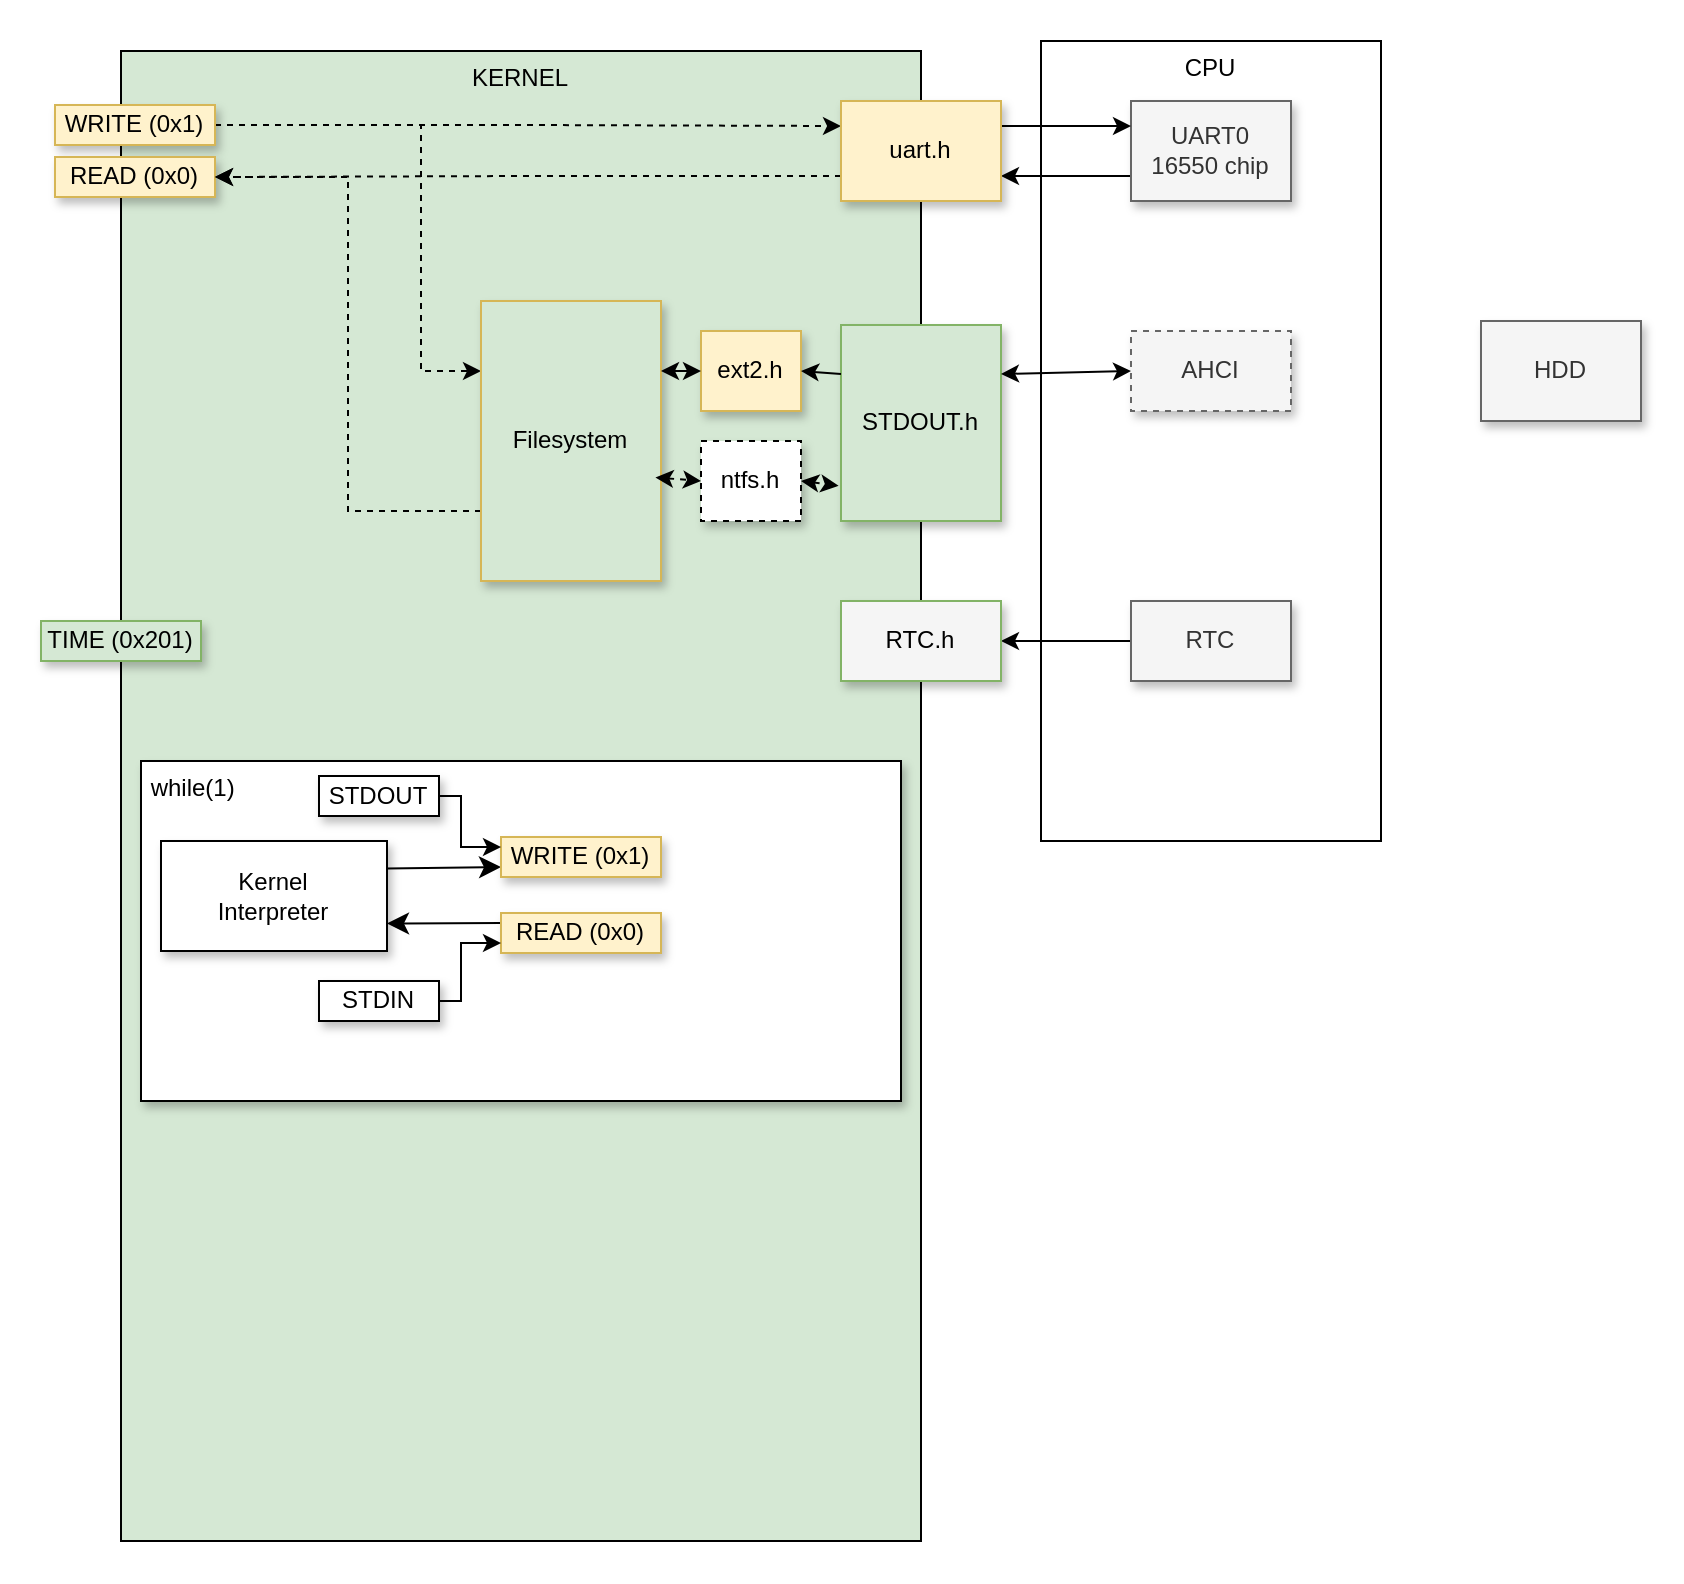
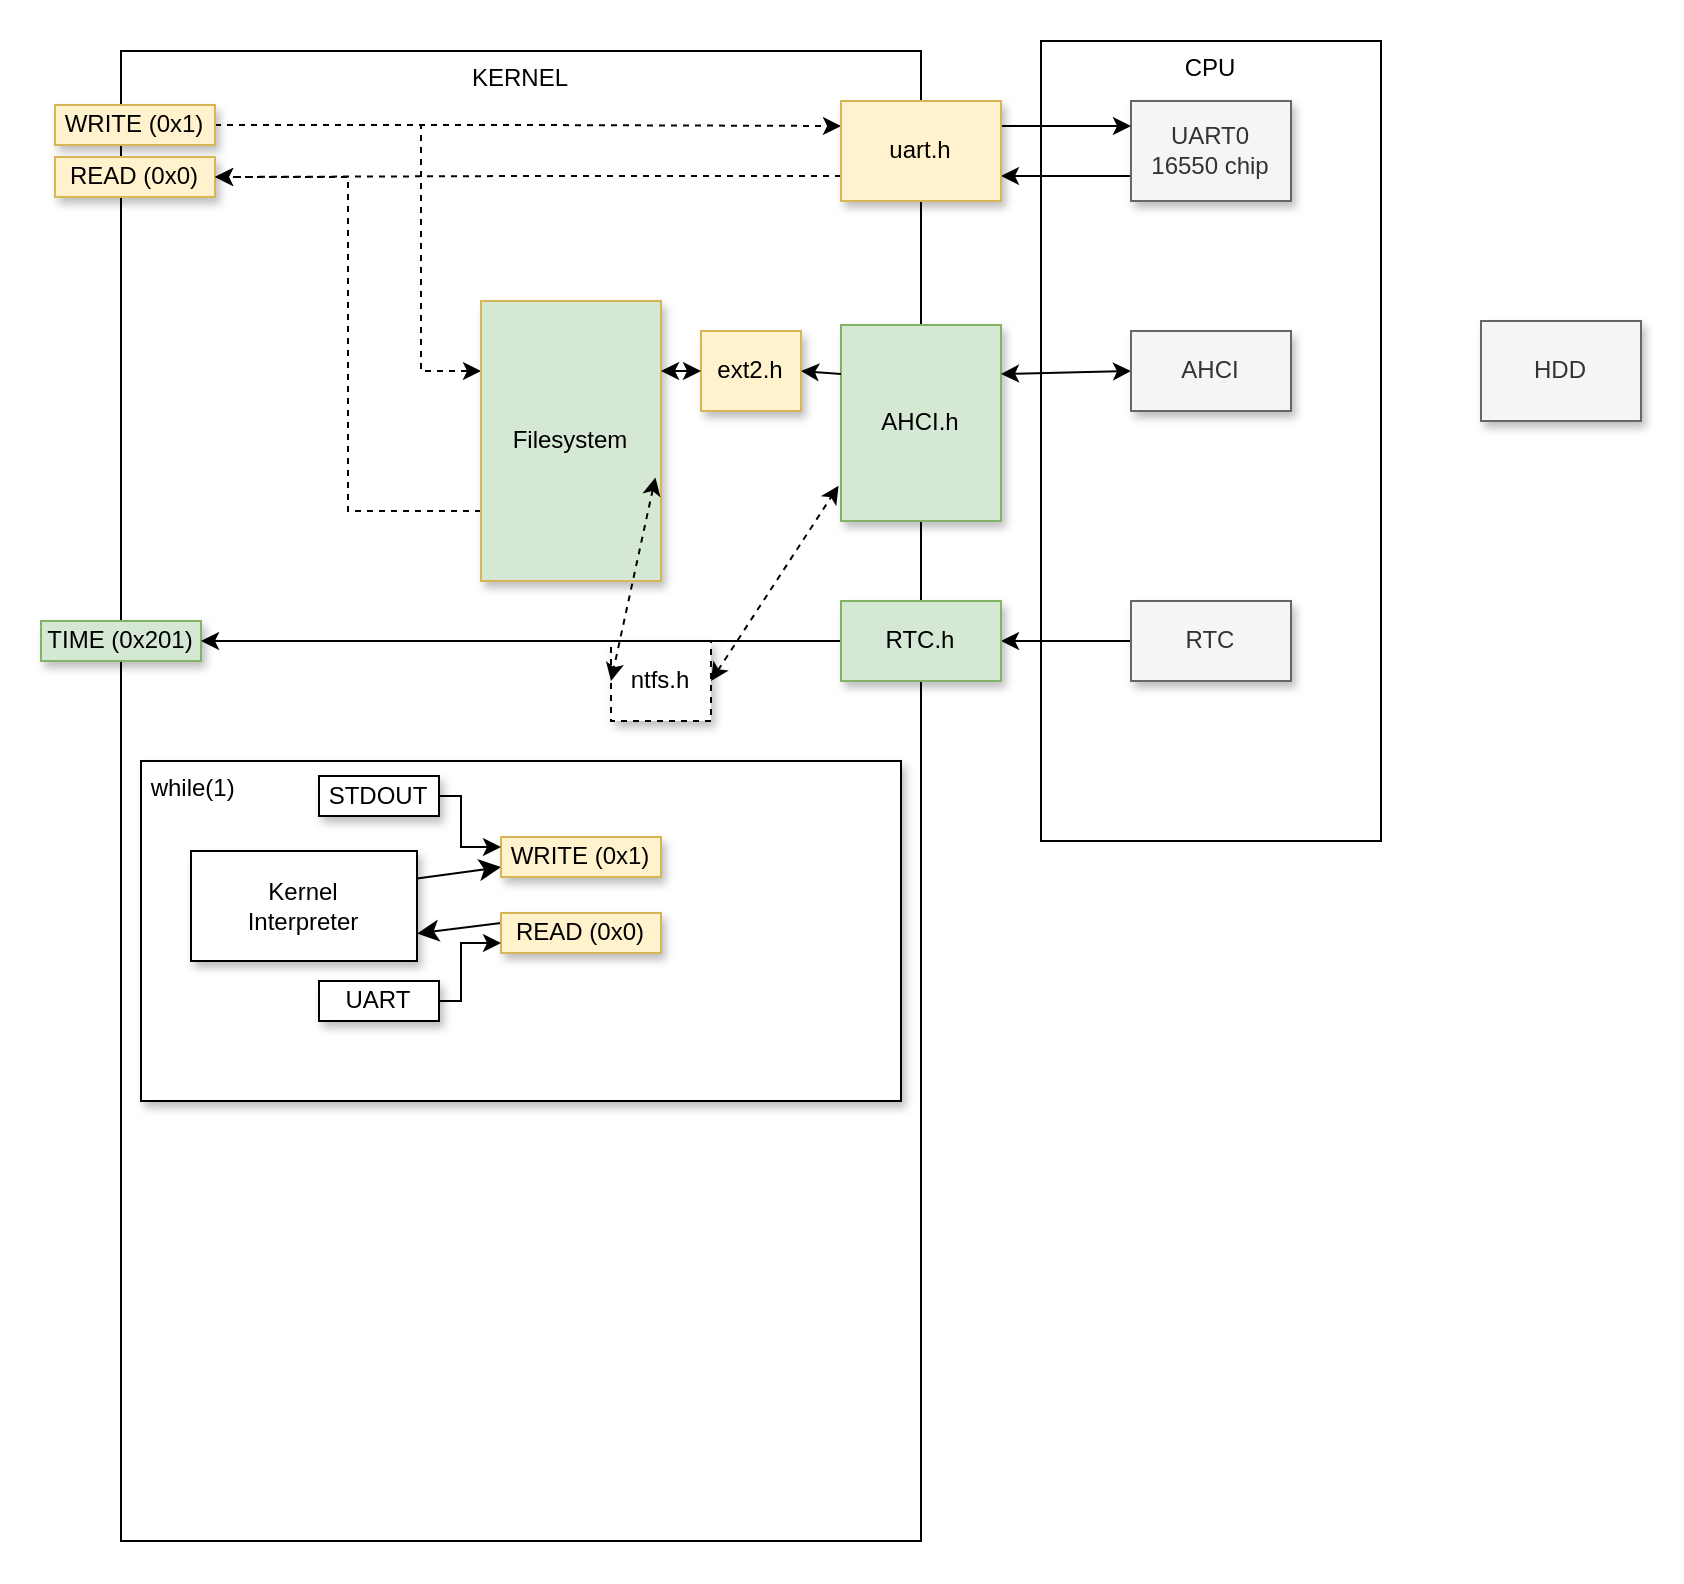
node "KERNEL": fillcolor #d5e8d4 -> #ffffff
node "AHCI": style dashed -> solid
node "STDOUT.h": label "STDOUT.h" -> "AHCI.h"
node "ntfs.h": moved (751, 481) -> (661, 681)
edge "RTC.h" -> "TIME (0x201)": added
node "RTC.h": fillcolor #f5f5f5 -> #d5e8d4
node "Kernel Interpreter": moved (274, 896) -> (304, 906)
node "STDIN": label "STDIN" -> "UART"
